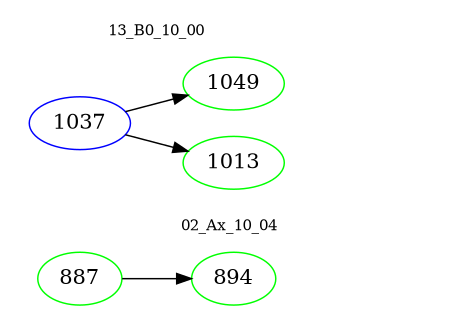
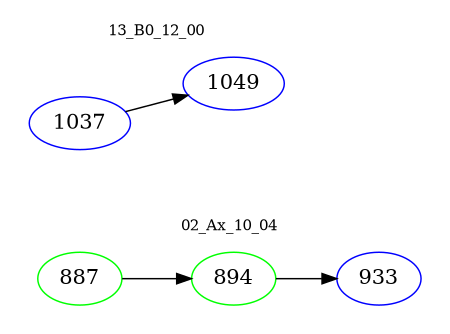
cluster "13_B0_10_00": label "13_B0_10_00" -> "13_B0_12_00"
node "1049": color green -> blue
node "1013": removed
node "933": added
